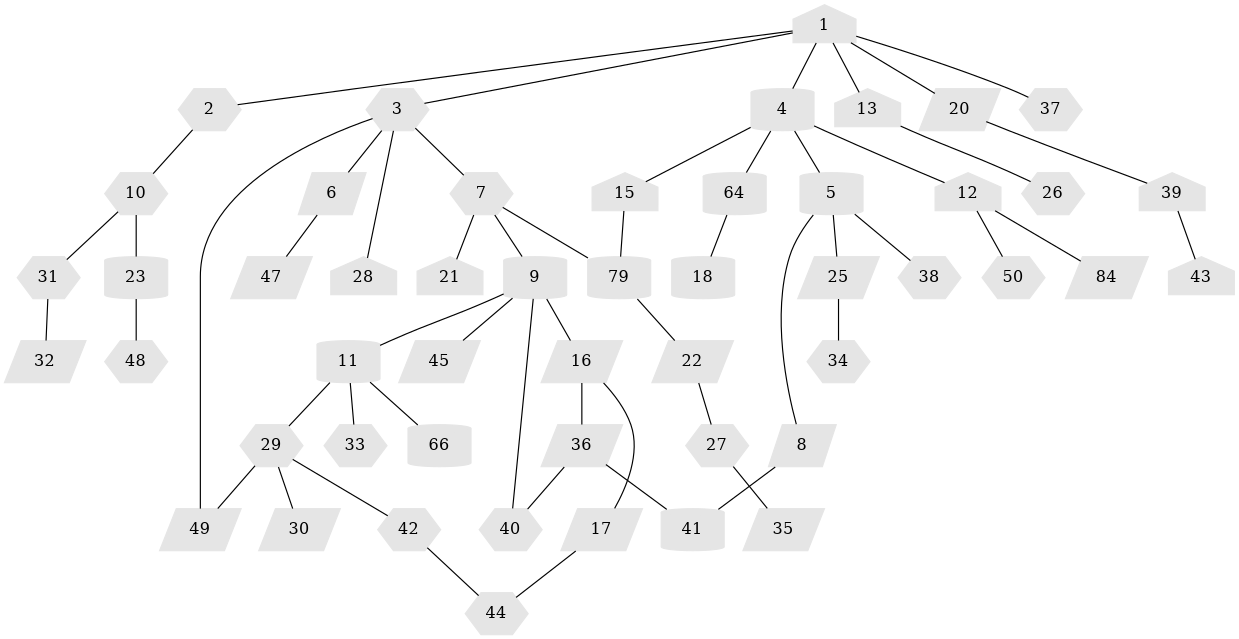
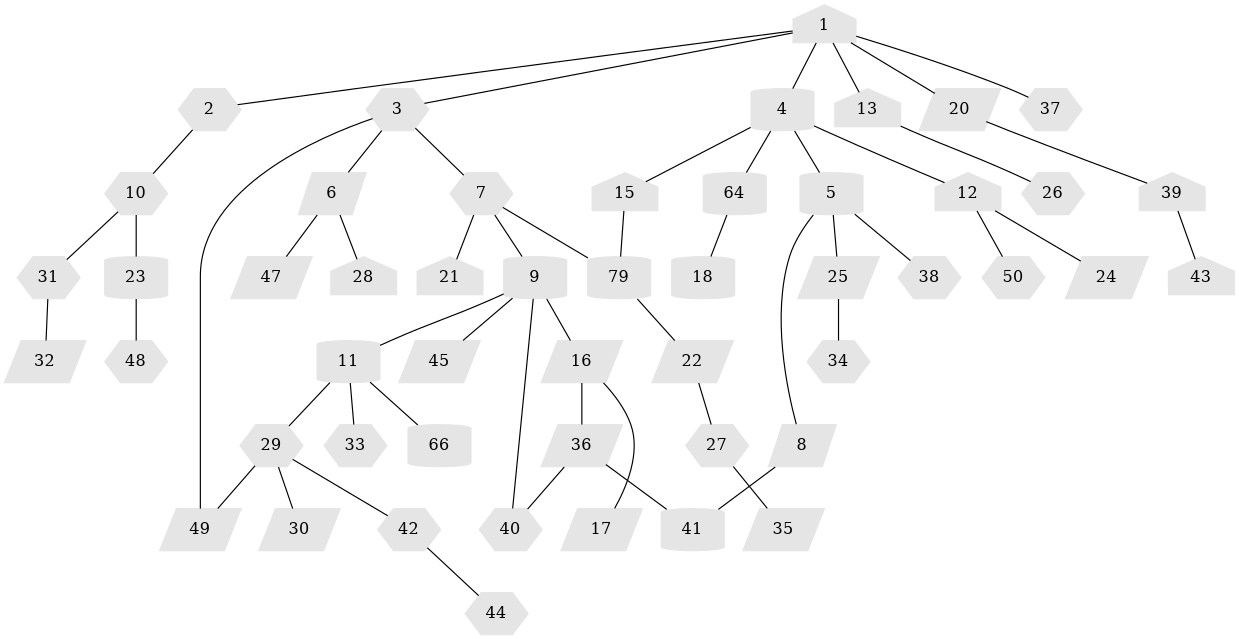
edge "3" -- "28": now "6" -- "28"
node "84": label "84" -> "24"
edge "17" -- "44": removed
